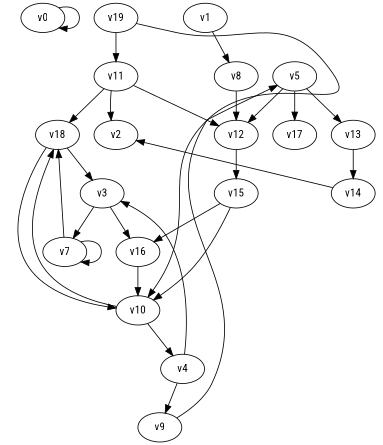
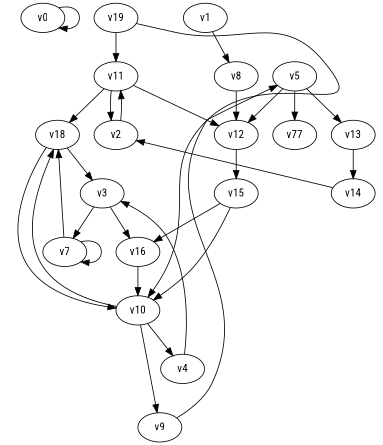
edge "v2" -> "v11": added
node "v17": label "v17" -> "v77"
edge "v4" -> "v9": now "v10" -> "v9"
